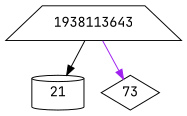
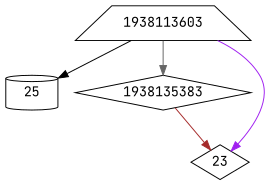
node "1938113643": label "1938113643" -> "1938113603"
node "21": label "21" -> "25"
node "73": label "73" -> "23"
node "1938135383": added
